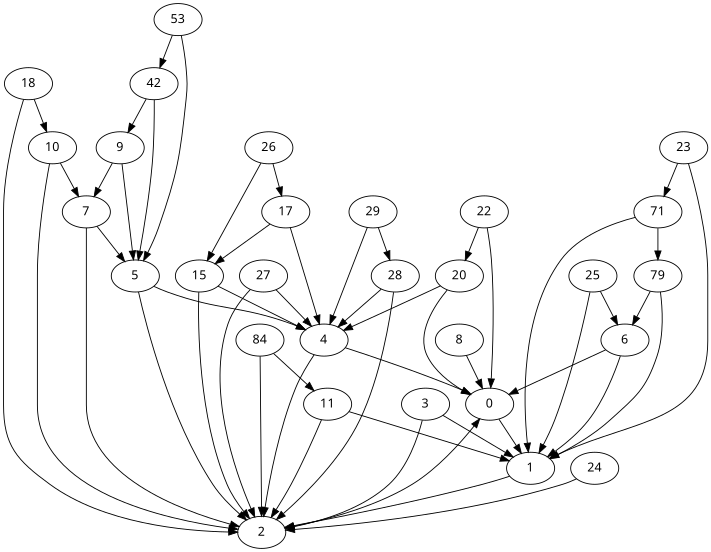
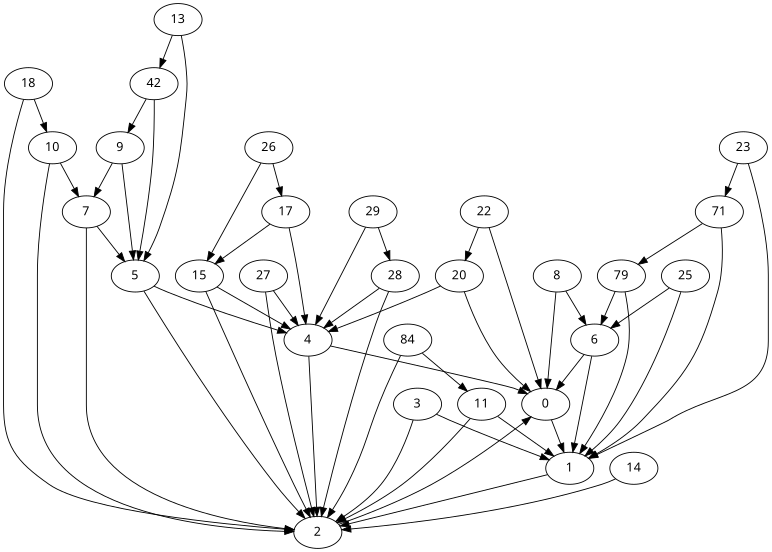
node "53": label "53" -> "13"
edge "8" -> "6": added
node "24": label "24" -> "14"
